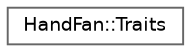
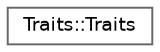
node "HandFan::Traits": label "HandFan::Traits" -> "Traits::Traits"
